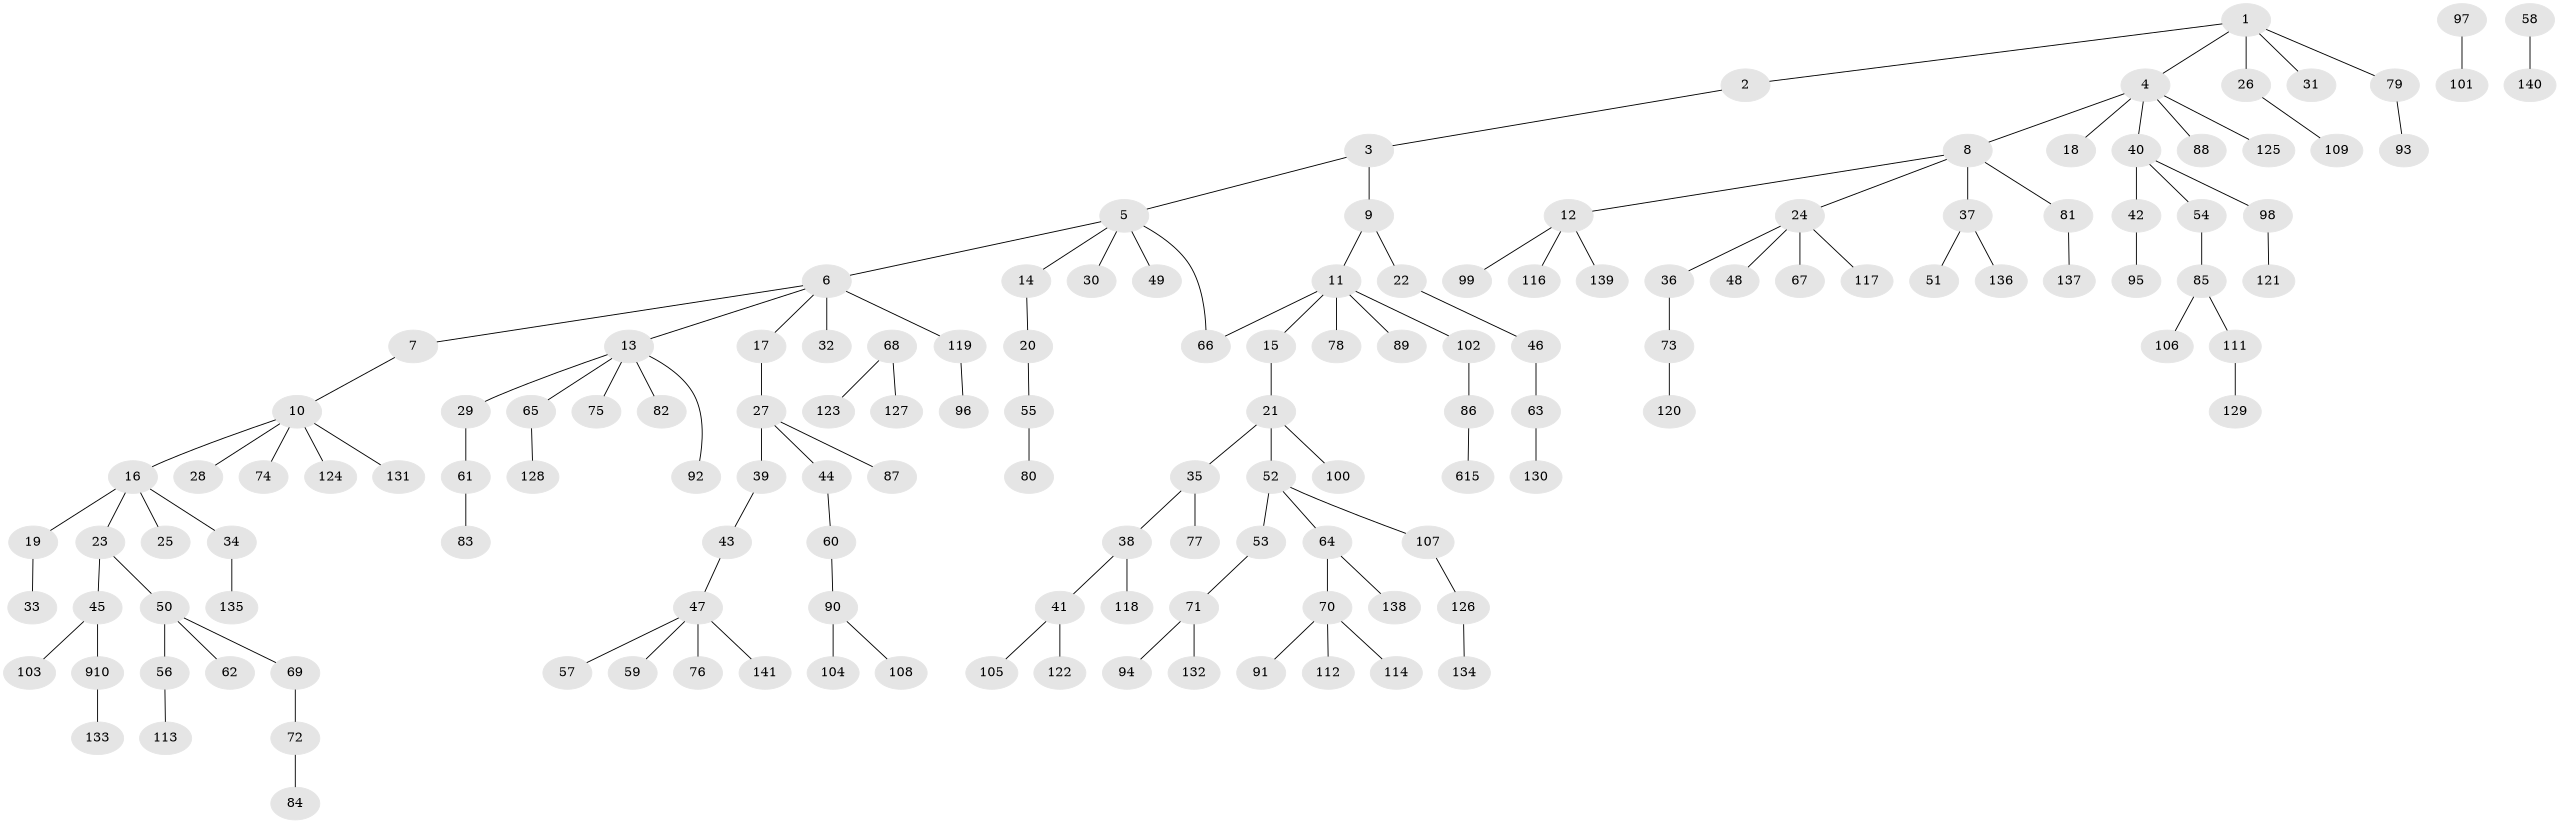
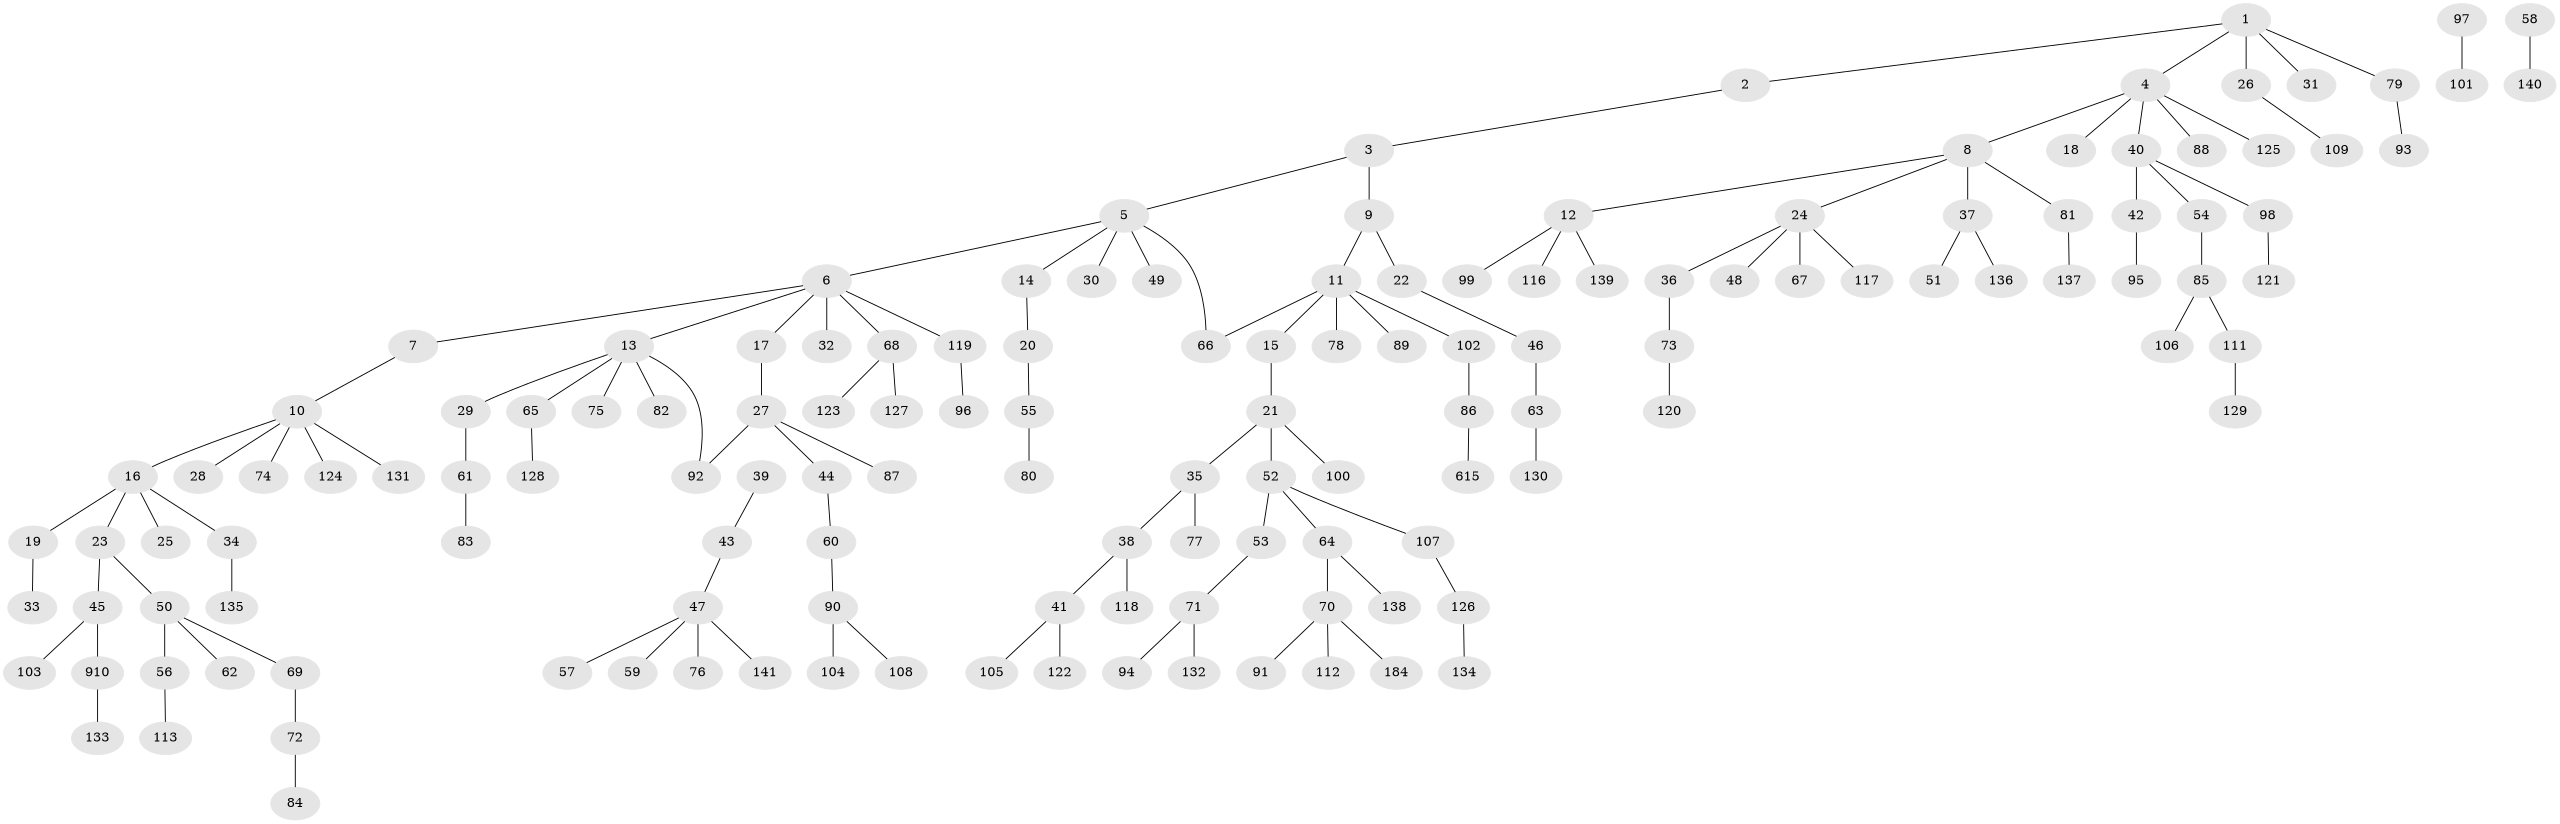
edge "6" -- "68": added
edge "27" -- "39": now "27" -- "92"
node "114": label "114" -> "184"
